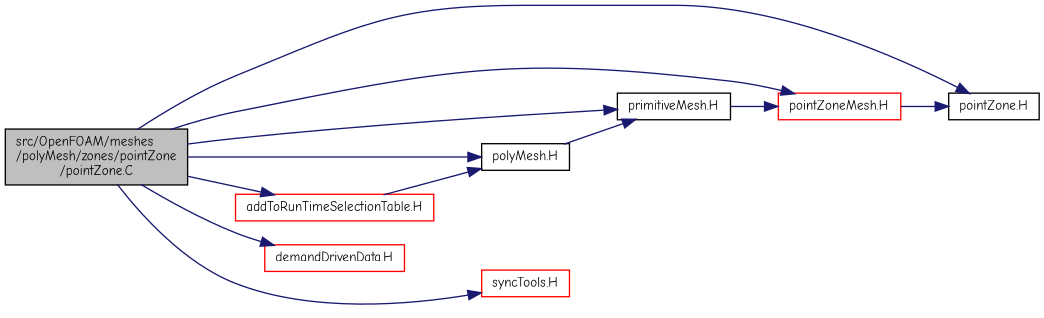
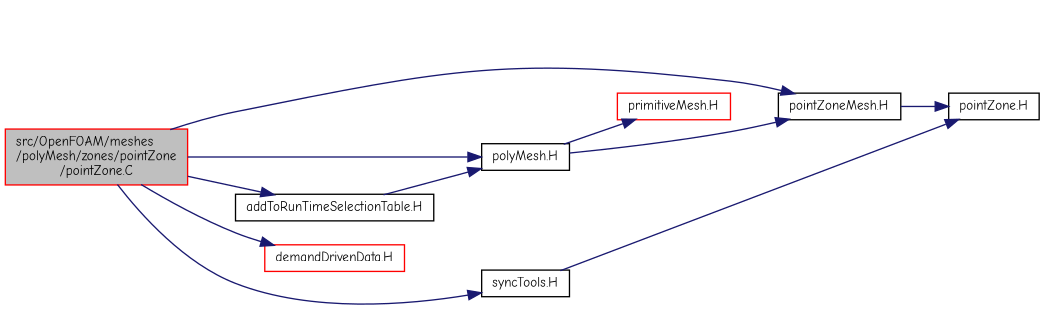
edge "src/OpenFOAM/meshes /polyMesh/zones/pointZone /pointZone.C" -> "pointZone.H": now "syncTools.H" -> "pointZone.H"
node "primitiveMesh.H": color black -> red
edge "primitiveMesh.H" -> "pointZoneMesh.H": now "polyMesh.H" -> "pointZoneMesh.H"
node "pointZoneMesh.H": color red -> black
edge "src/OpenFOAM/meshes /polyMesh/zones/pointZone /pointZone.C" -> "primitiveMesh.H": removed
node "src/OpenFOAM/meshes /polyMesh/zones/pointZone /pointZone.C": color black -> red
node "addToRunTimeSelectionTable.H": color red -> black
node "syncTools.H": color red -> black
